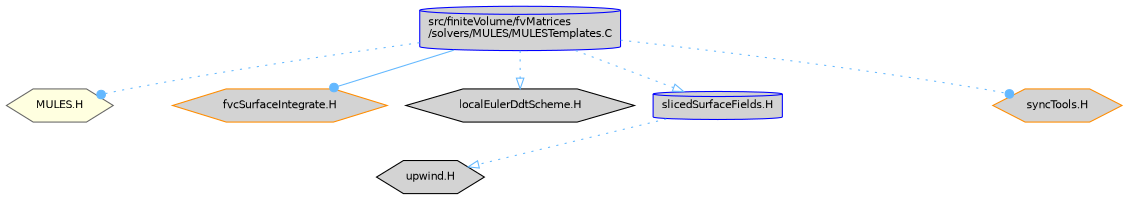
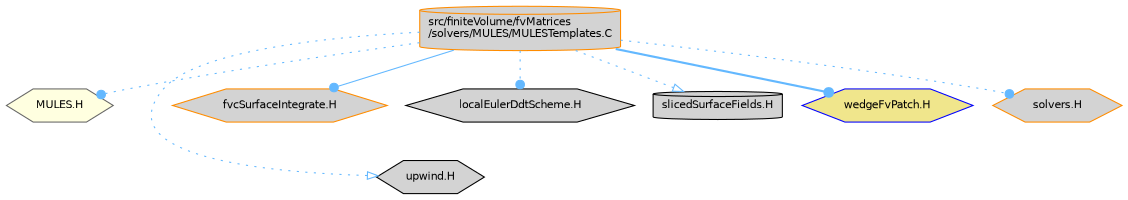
node "src/finiteVolume/fvMatrices /solvers/MULES/MULESTemplates.C": color blue -> darkorange
edge "src/finiteVolume/fvMatrices /solvers/MULES/MULESTemplates.C" -> "localEulerDdtScheme.H": arrowhead onormal -> dot
node "slicedSurfaceFields.H": color blue -> black
node "wedgeFvPatch.H": added
node "syncTools.H": label "syncTools.H" -> "solvers.H"
edge "slicedSurfaceFields.H" -> "upwind.H": now "src/finiteVolume/fvMatrices /solvers/MULES/MULESTemplates.C" -> "upwind.H"
